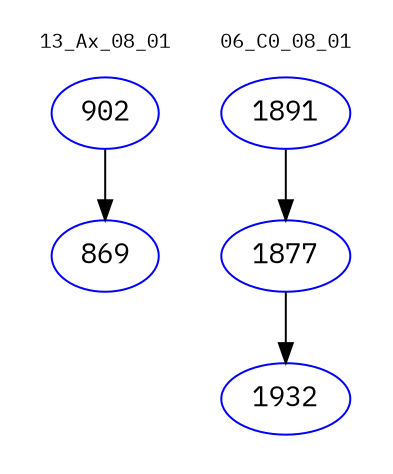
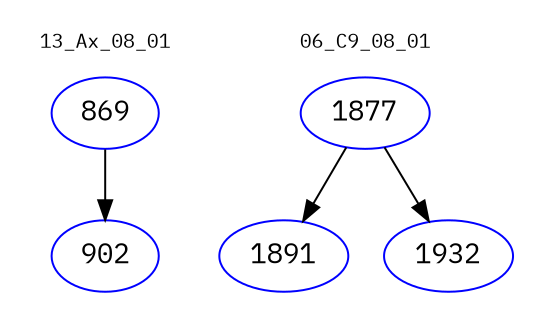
cluster "06_C0_08_01": label "06_C0_08_01" -> "06_C9_08_01"
edge "902" -> "869": reversed
edge "1891" -> "1877": reversed
